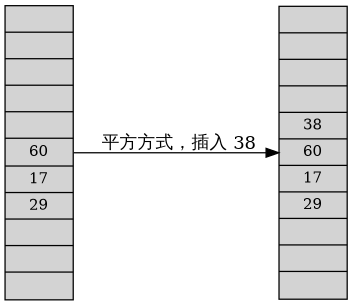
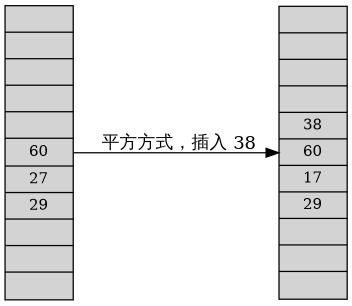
node "60": text "17" -> "27"
